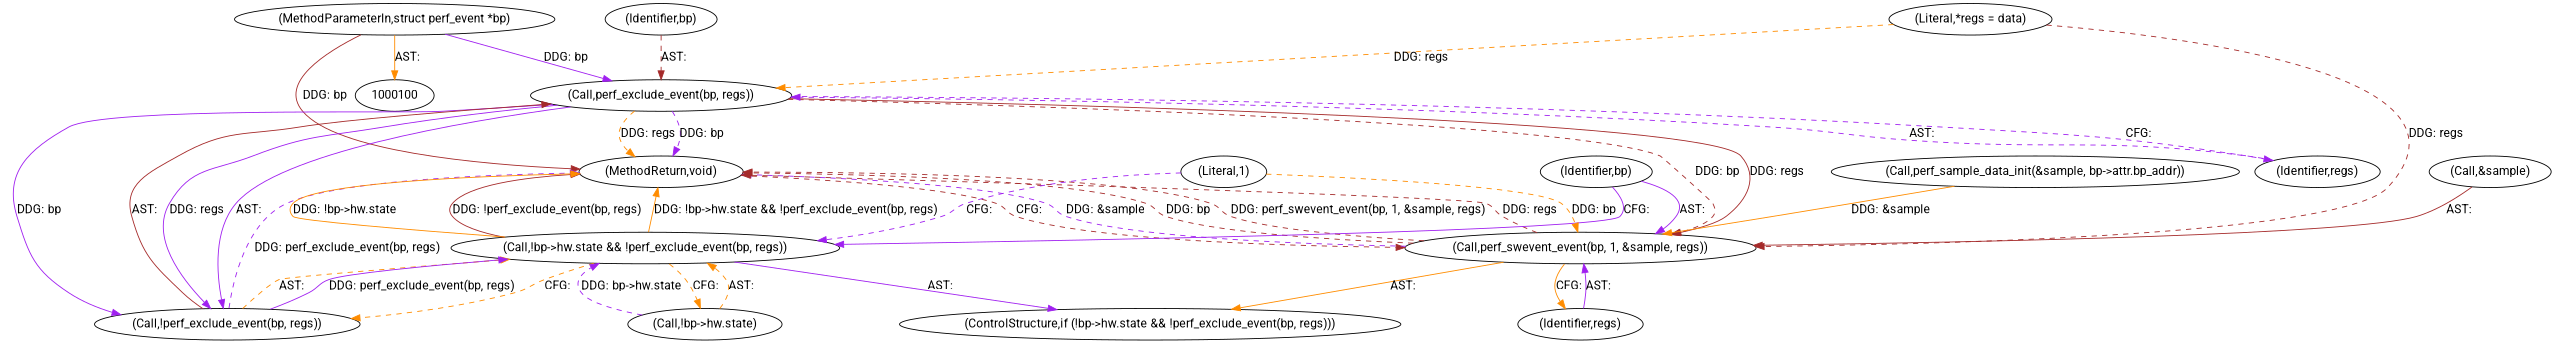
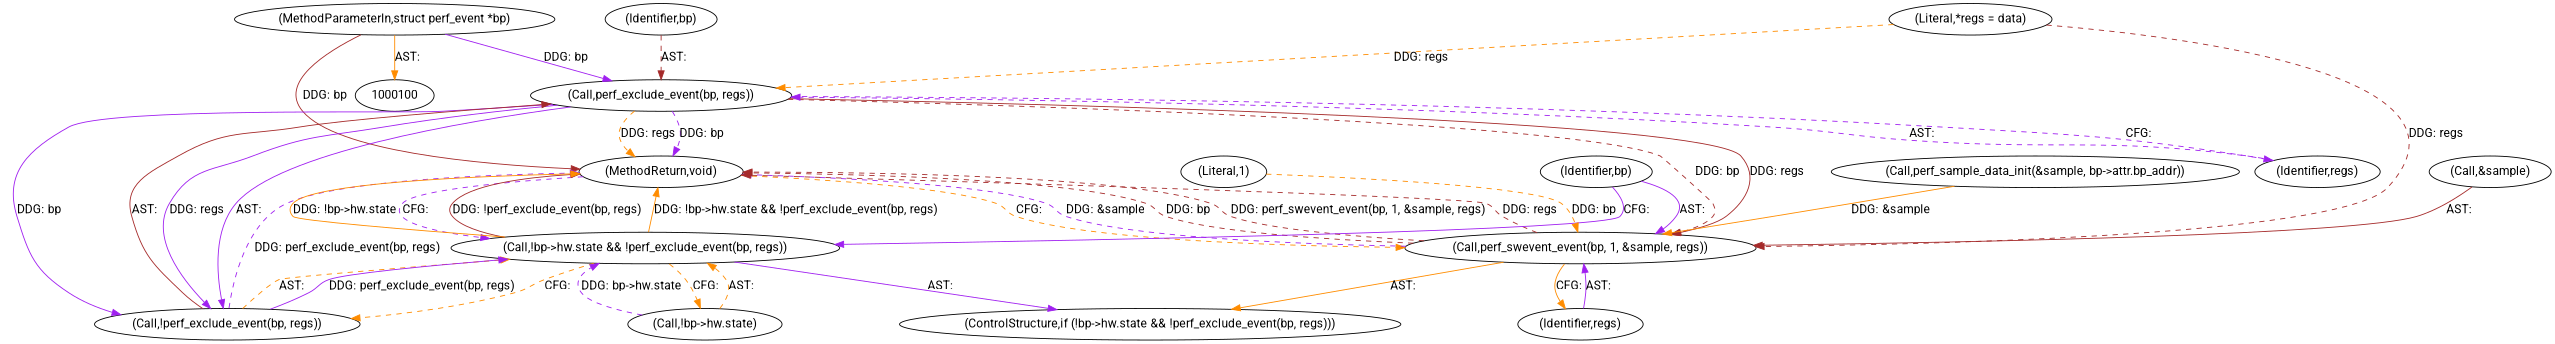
edge "(Literal,1)" -> "(Call,!bp->hw.state && !perf_exclude_event(bp, regs))": now "(MethodReturn,void)" -> "(Call,!bp->hw.state && !perf_exclude_event(bp, regs))"
edge "(MethodReturn,void)" -> "(Call,perf_swevent_event(bp, 1, &sample, regs))": color brown -> darkorange
